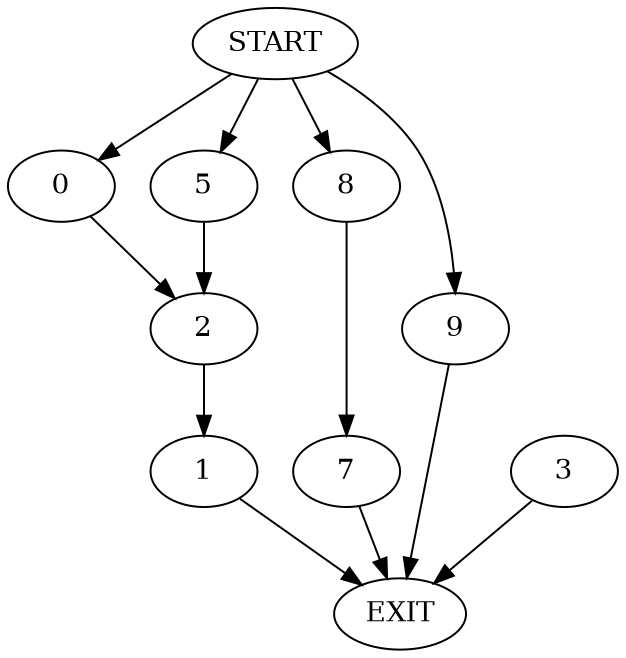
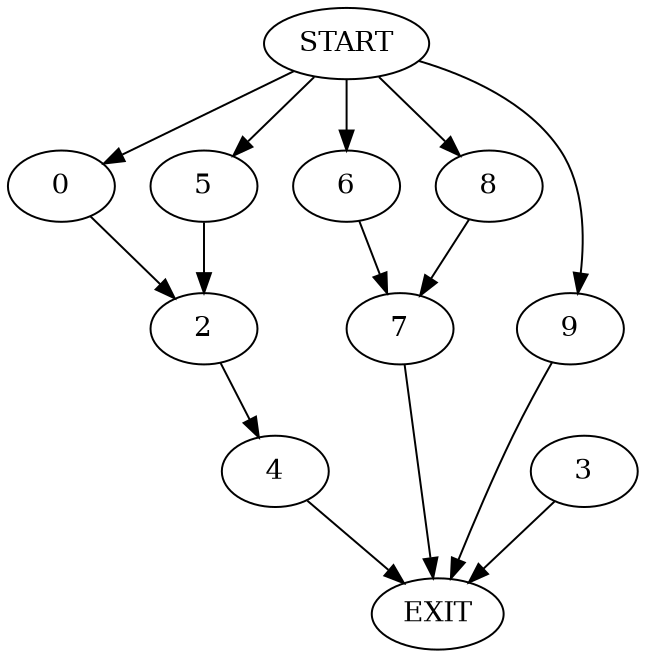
node "6": added
node "1": label "1" -> "4"
